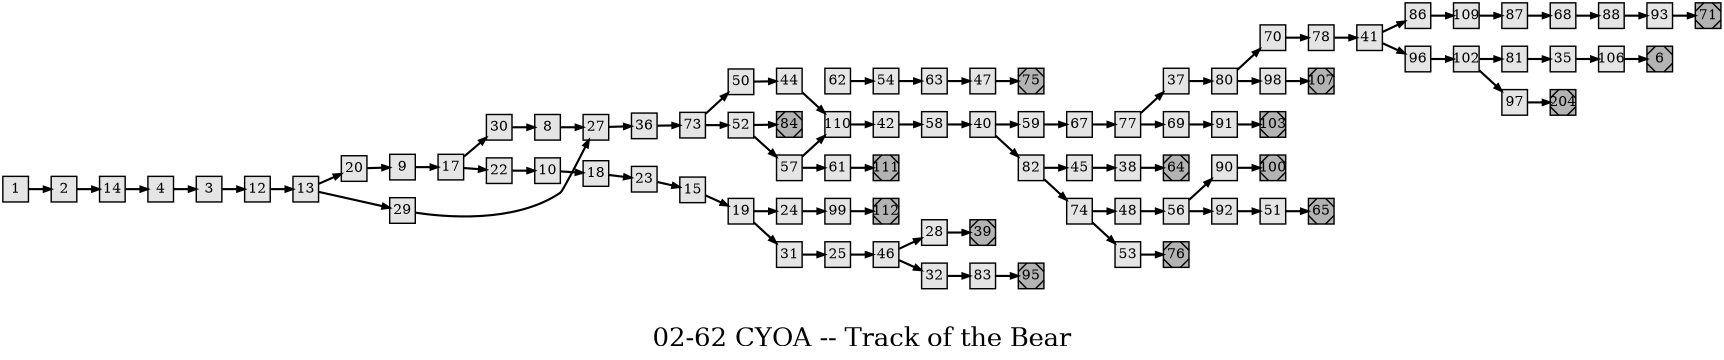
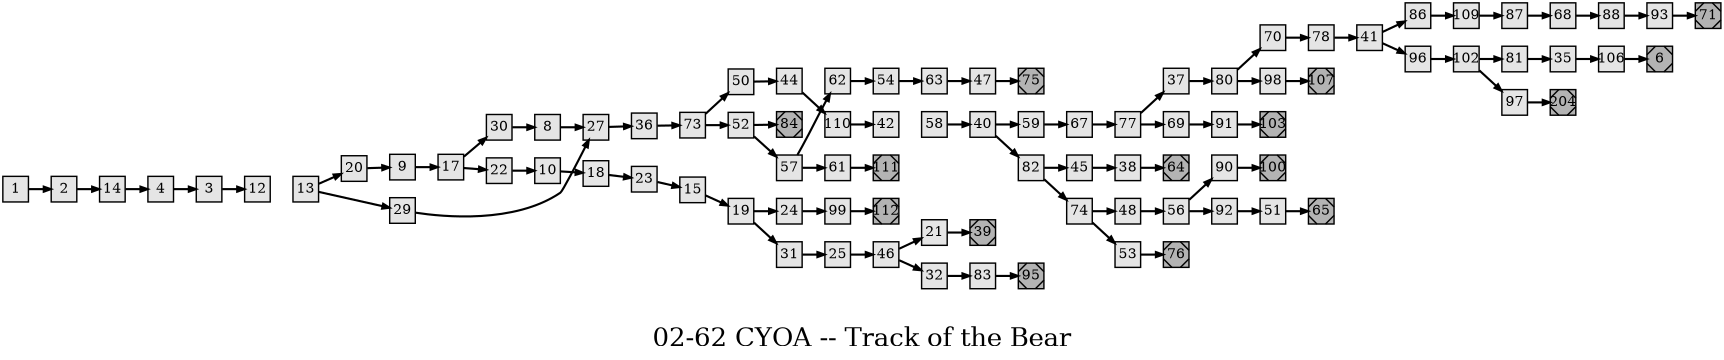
edge "42" -> "58": removed
edge "57" -> "110": now "57" -> "62"
edge "12" -> "13": removed
node "28": label "28" -> "21"
